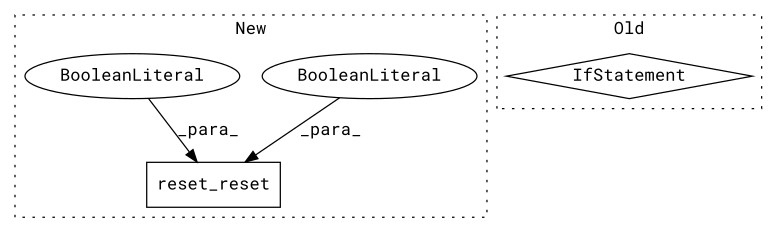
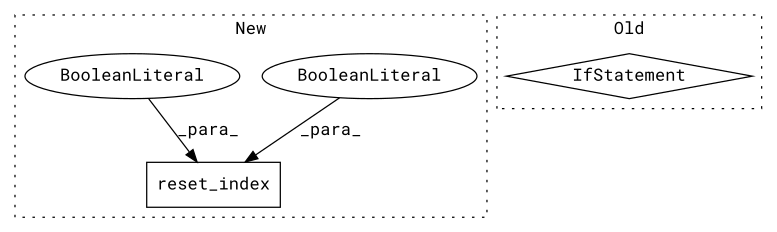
node "reset_reset": label "reset_reset" -> "reset_index"
